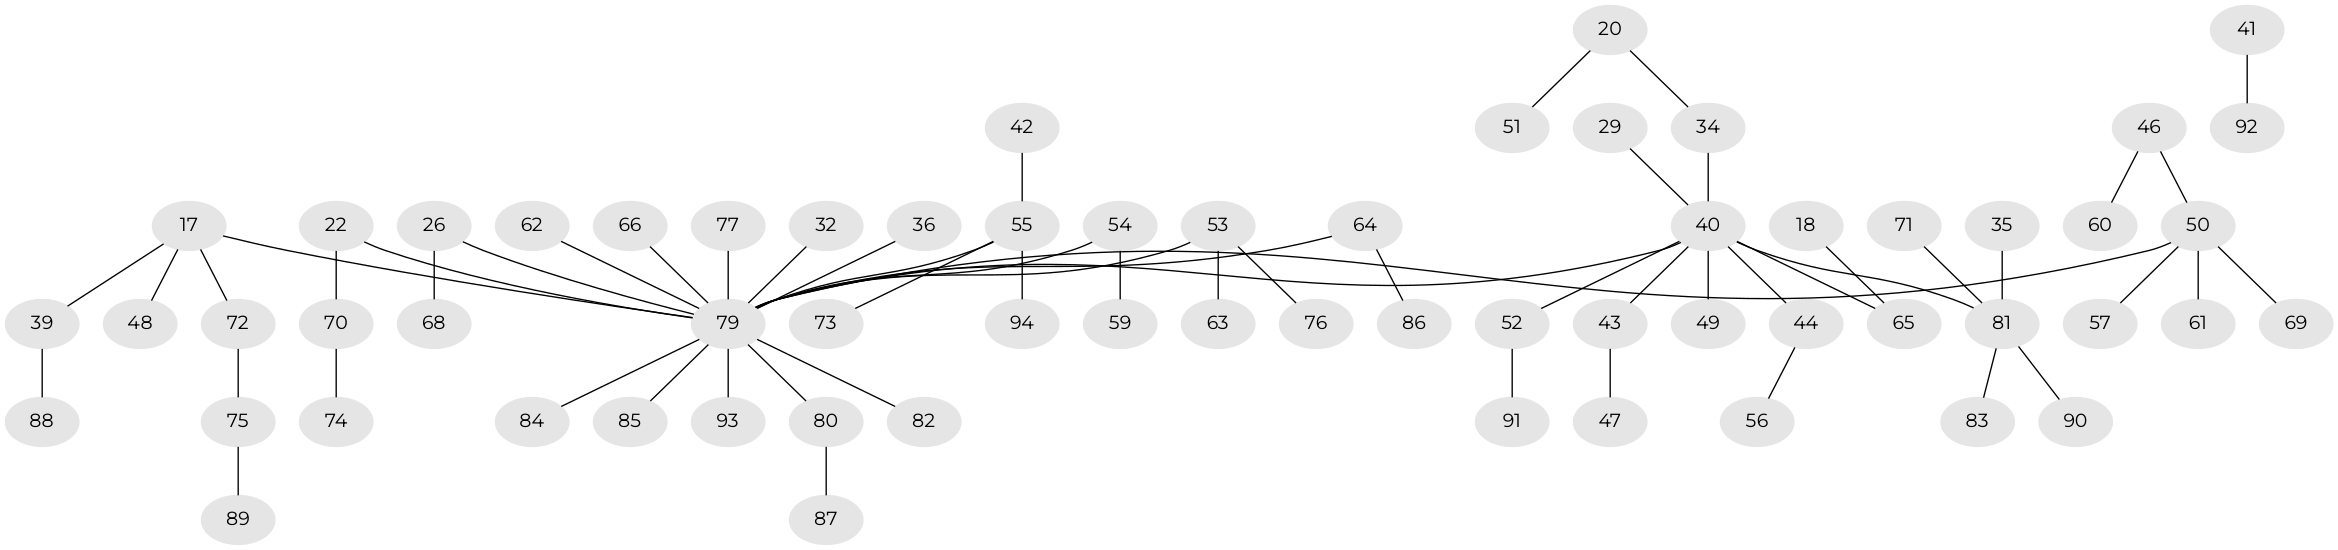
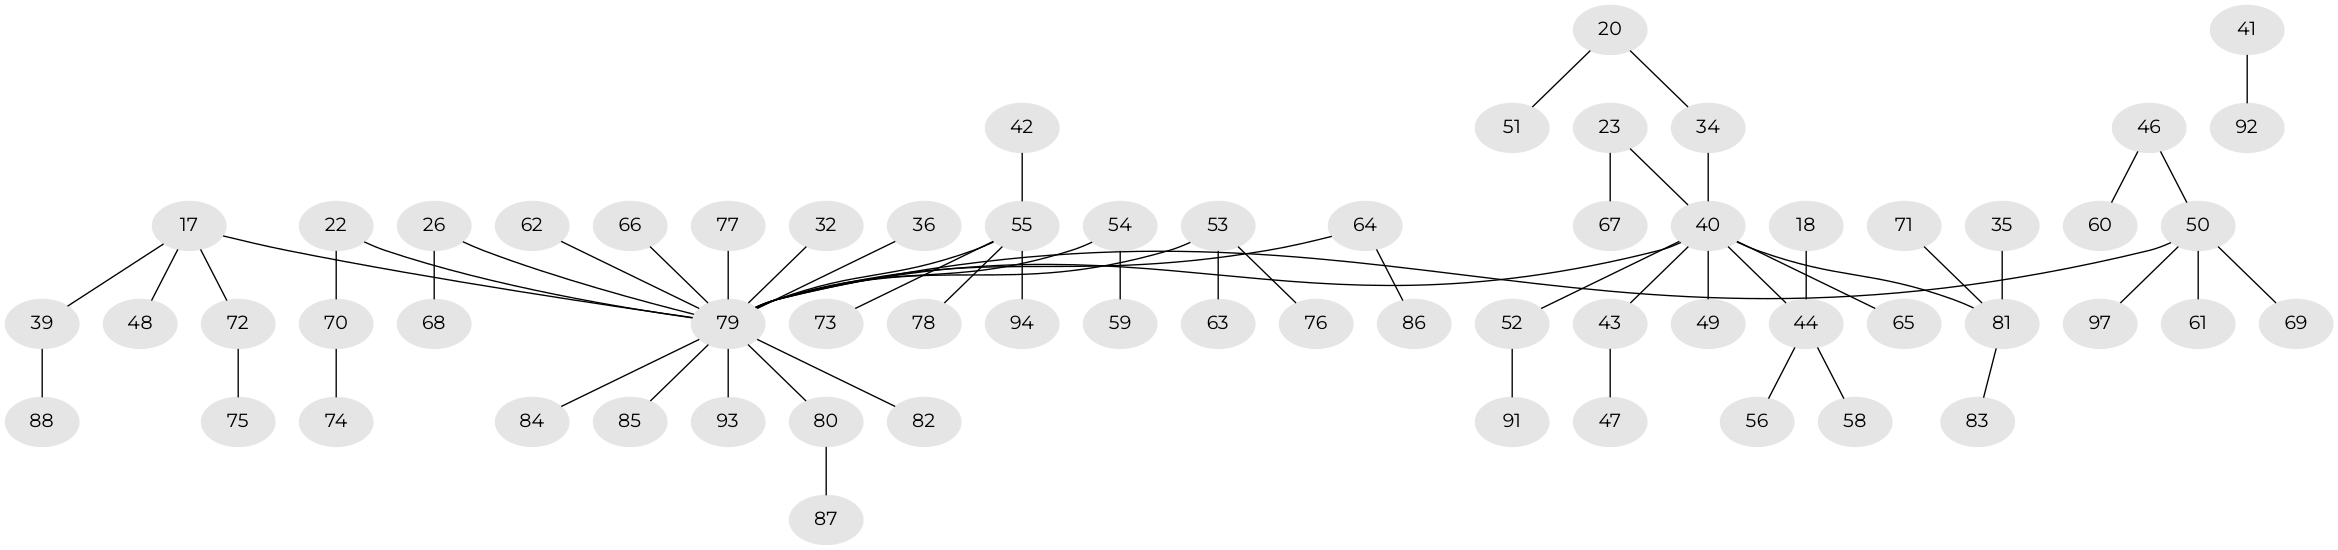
node "29": label "29" -> "23"
node "67": added
edge "18" -- "65": now "18" -- "44"
node "78": added
node "57": label "57" -> "97"
node "58": added
node "90": removed
node "89": removed
